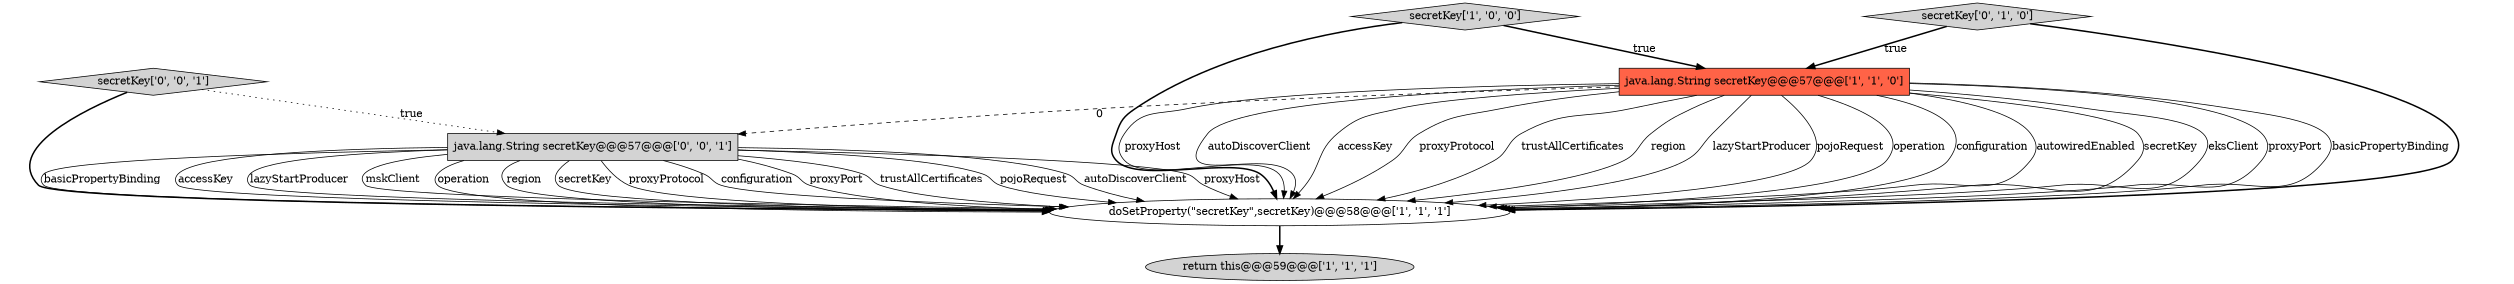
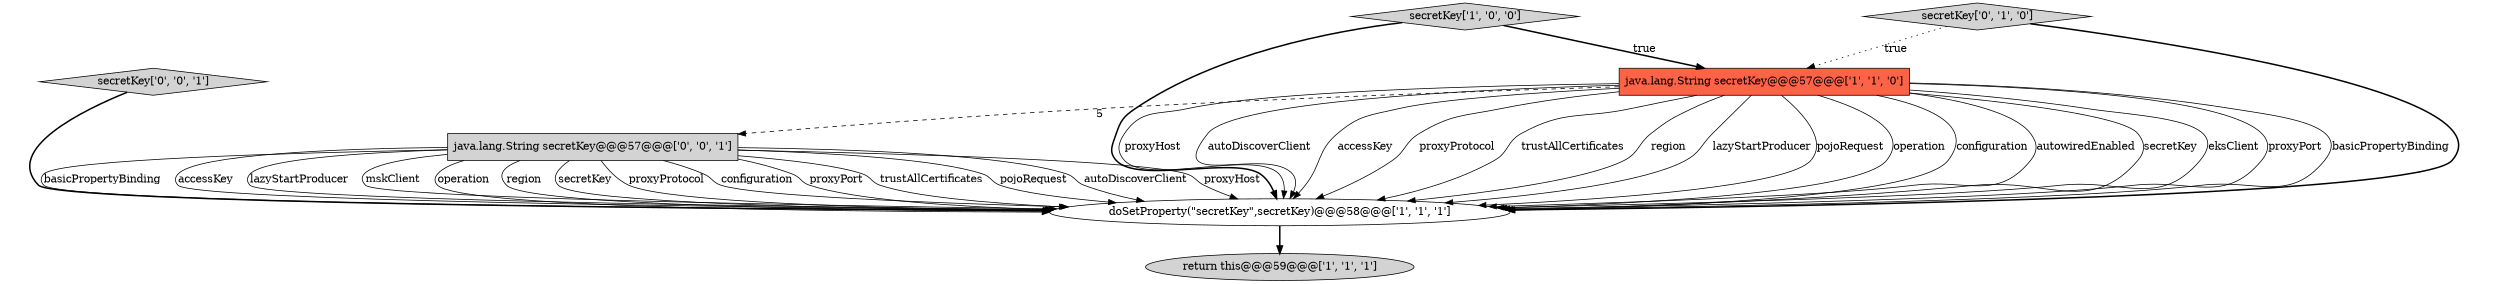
edge "secretKey['0', '1', '0']" -> "java.lang.String secretKey@@@57@@@['1', '1', '0']": style bold -> dotted
edge "secretKey['0', '0', '1']" -> "java.lang.String secretKey@@@57@@@['0', '0', '1']": removed, label "true"
edge "java.lang.String secretKey@@@57@@@['1', '1', '0']" -> "java.lang.String secretKey@@@57@@@['0', '0', '1']": label "0" -> "5"
